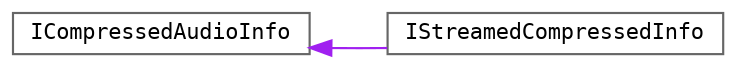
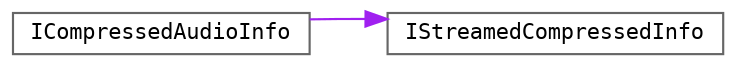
edge "IStreamedCompressedInfo" -> "ICompressedAudioInfo": reversed
